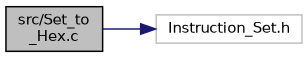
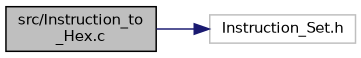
node "src/Set_to _Hex.c": label "src/Set_to _Hex.c" -> "src/Instruction_to _Hex.c"
